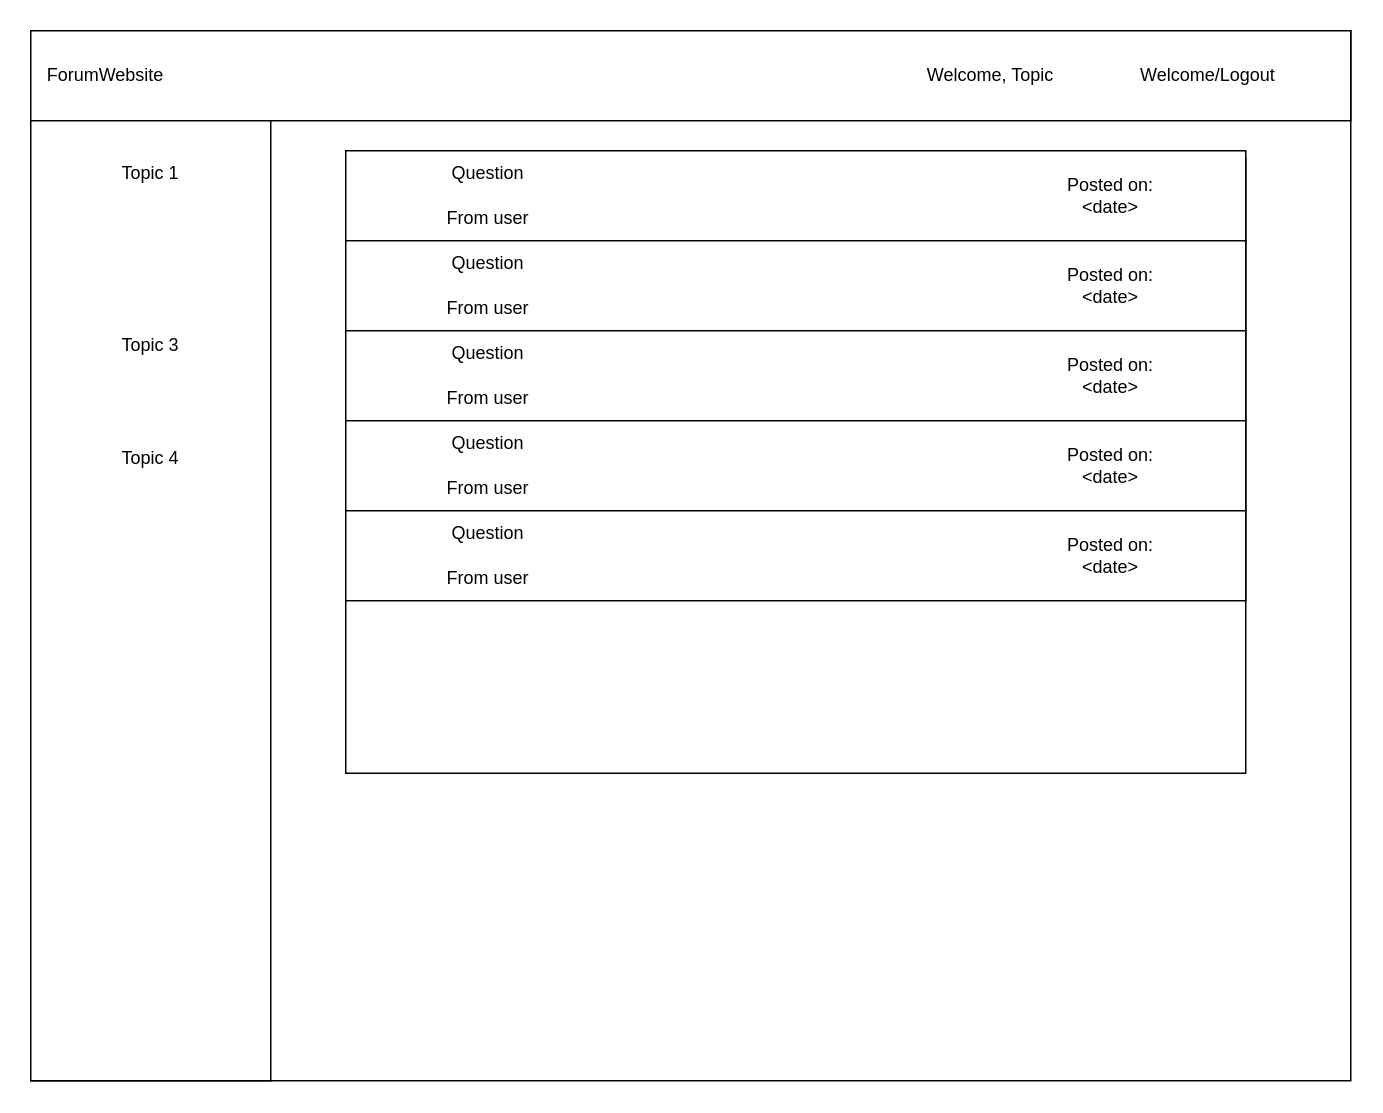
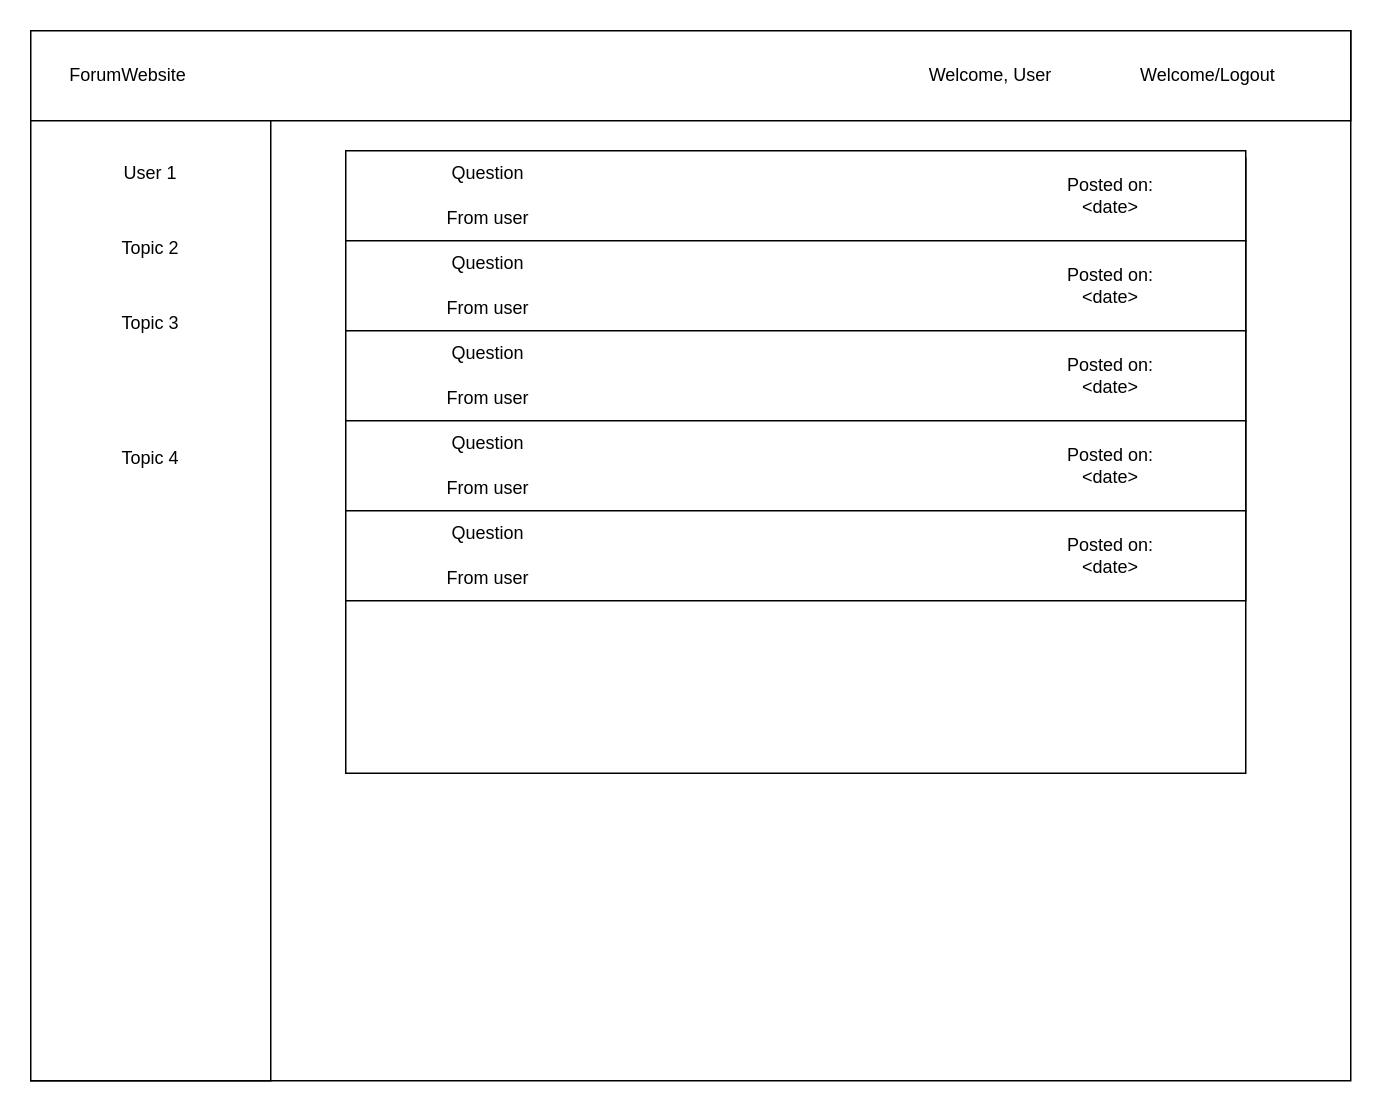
node "ForumWebsite": moved (106, 76) -> (128, 76)
node "Welcome, Topic": label "Welcome, Topic" -> "Welcome, User"
node "Topic 1": label "Topic 1" -> "User 1"
node "Topic 2": added
node "Topic 3": moved (151, 346) -> (151, 323)
